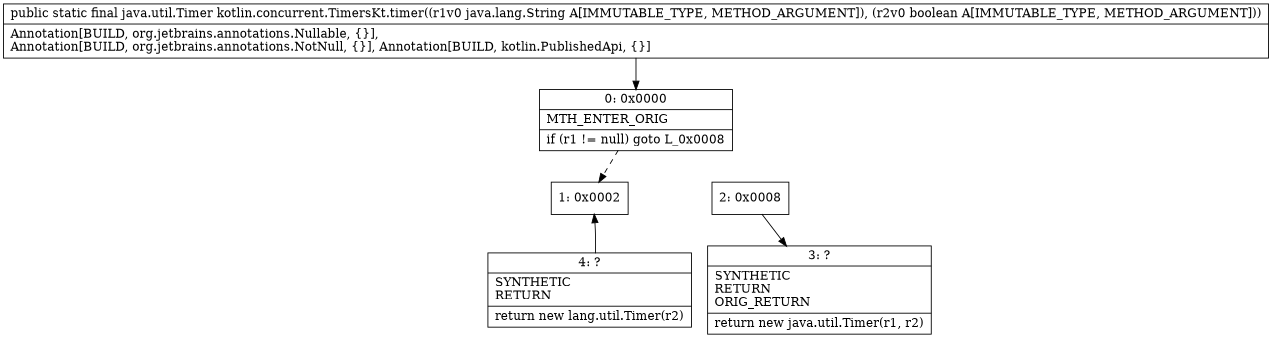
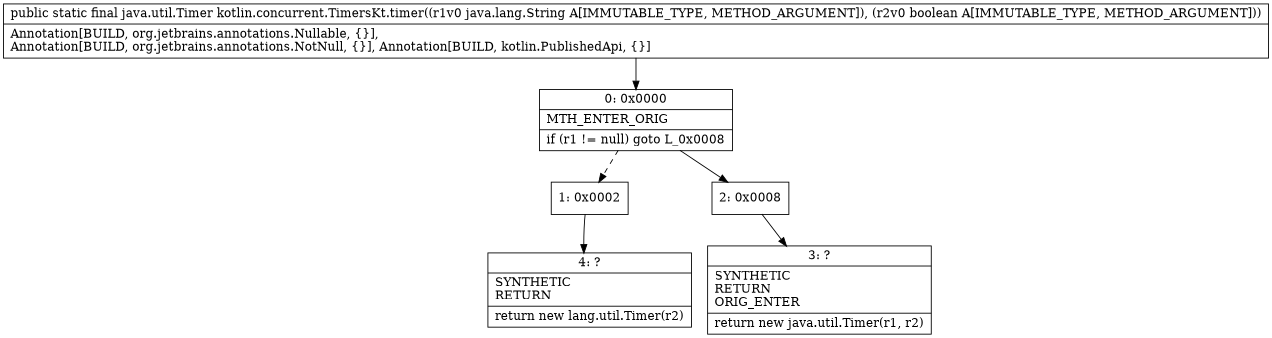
edge "0: 0x0000" -> "2: 0x0008": added
edge "4: ?" -> "1: 0x0002": reversed
node "3: ?": text "ORIG_RETURN" -> "ORIG_ENTER"
